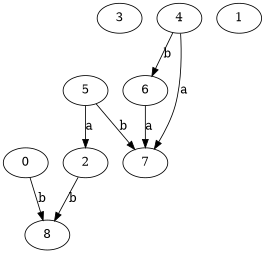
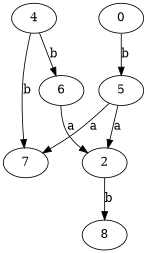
node "3": removed
node "1": removed
edge "4" -> "7": label "a" -> "b"
edge "6" -> "7": now "6" -> "2"
edge "5" -> "7": label "b" -> "a"
edge "0" -> "8": now "0" -> "5"
